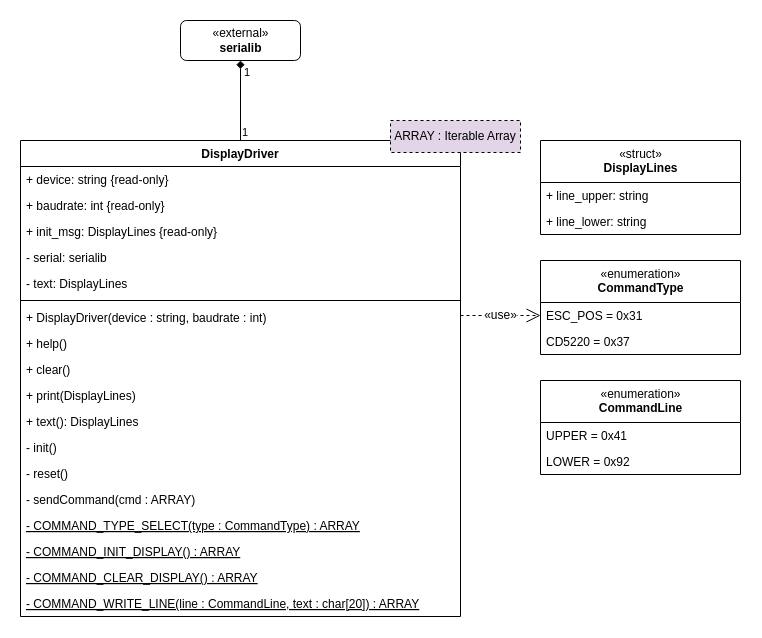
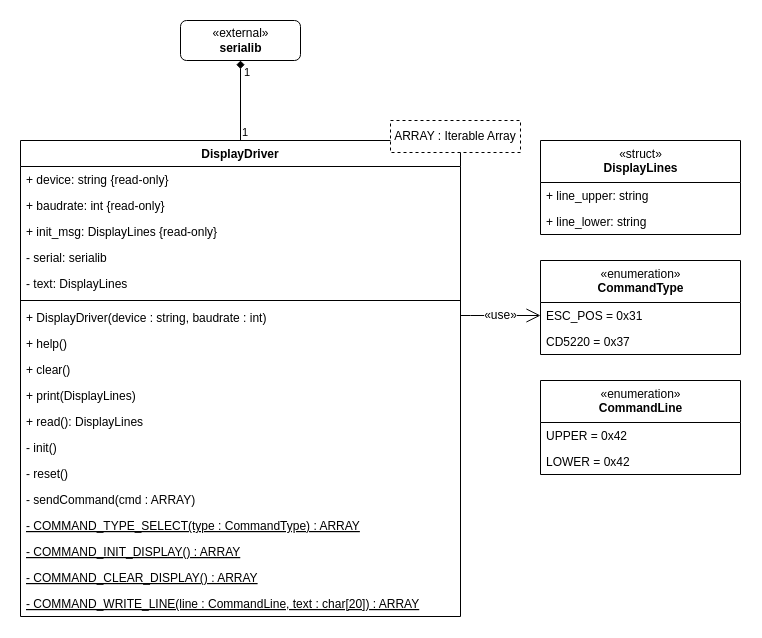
node "ARRAY : Iterable Array": fillcolor #e1d5e7 -> #ffffff
edge "DisplayDriver" -> "ESC_POS = 0x31": style dashed -> solid
node "+ text(): DisplayLines": label "+ text(): DisplayLines" -> "+ read(): DisplayLines"
node "UPPER = 0x41": label "UPPER = 0x41" -> "UPPER = 0x42"
node "LOWER = 0x92": label "LOWER = 0x92" -> "LOWER = 0x42"
